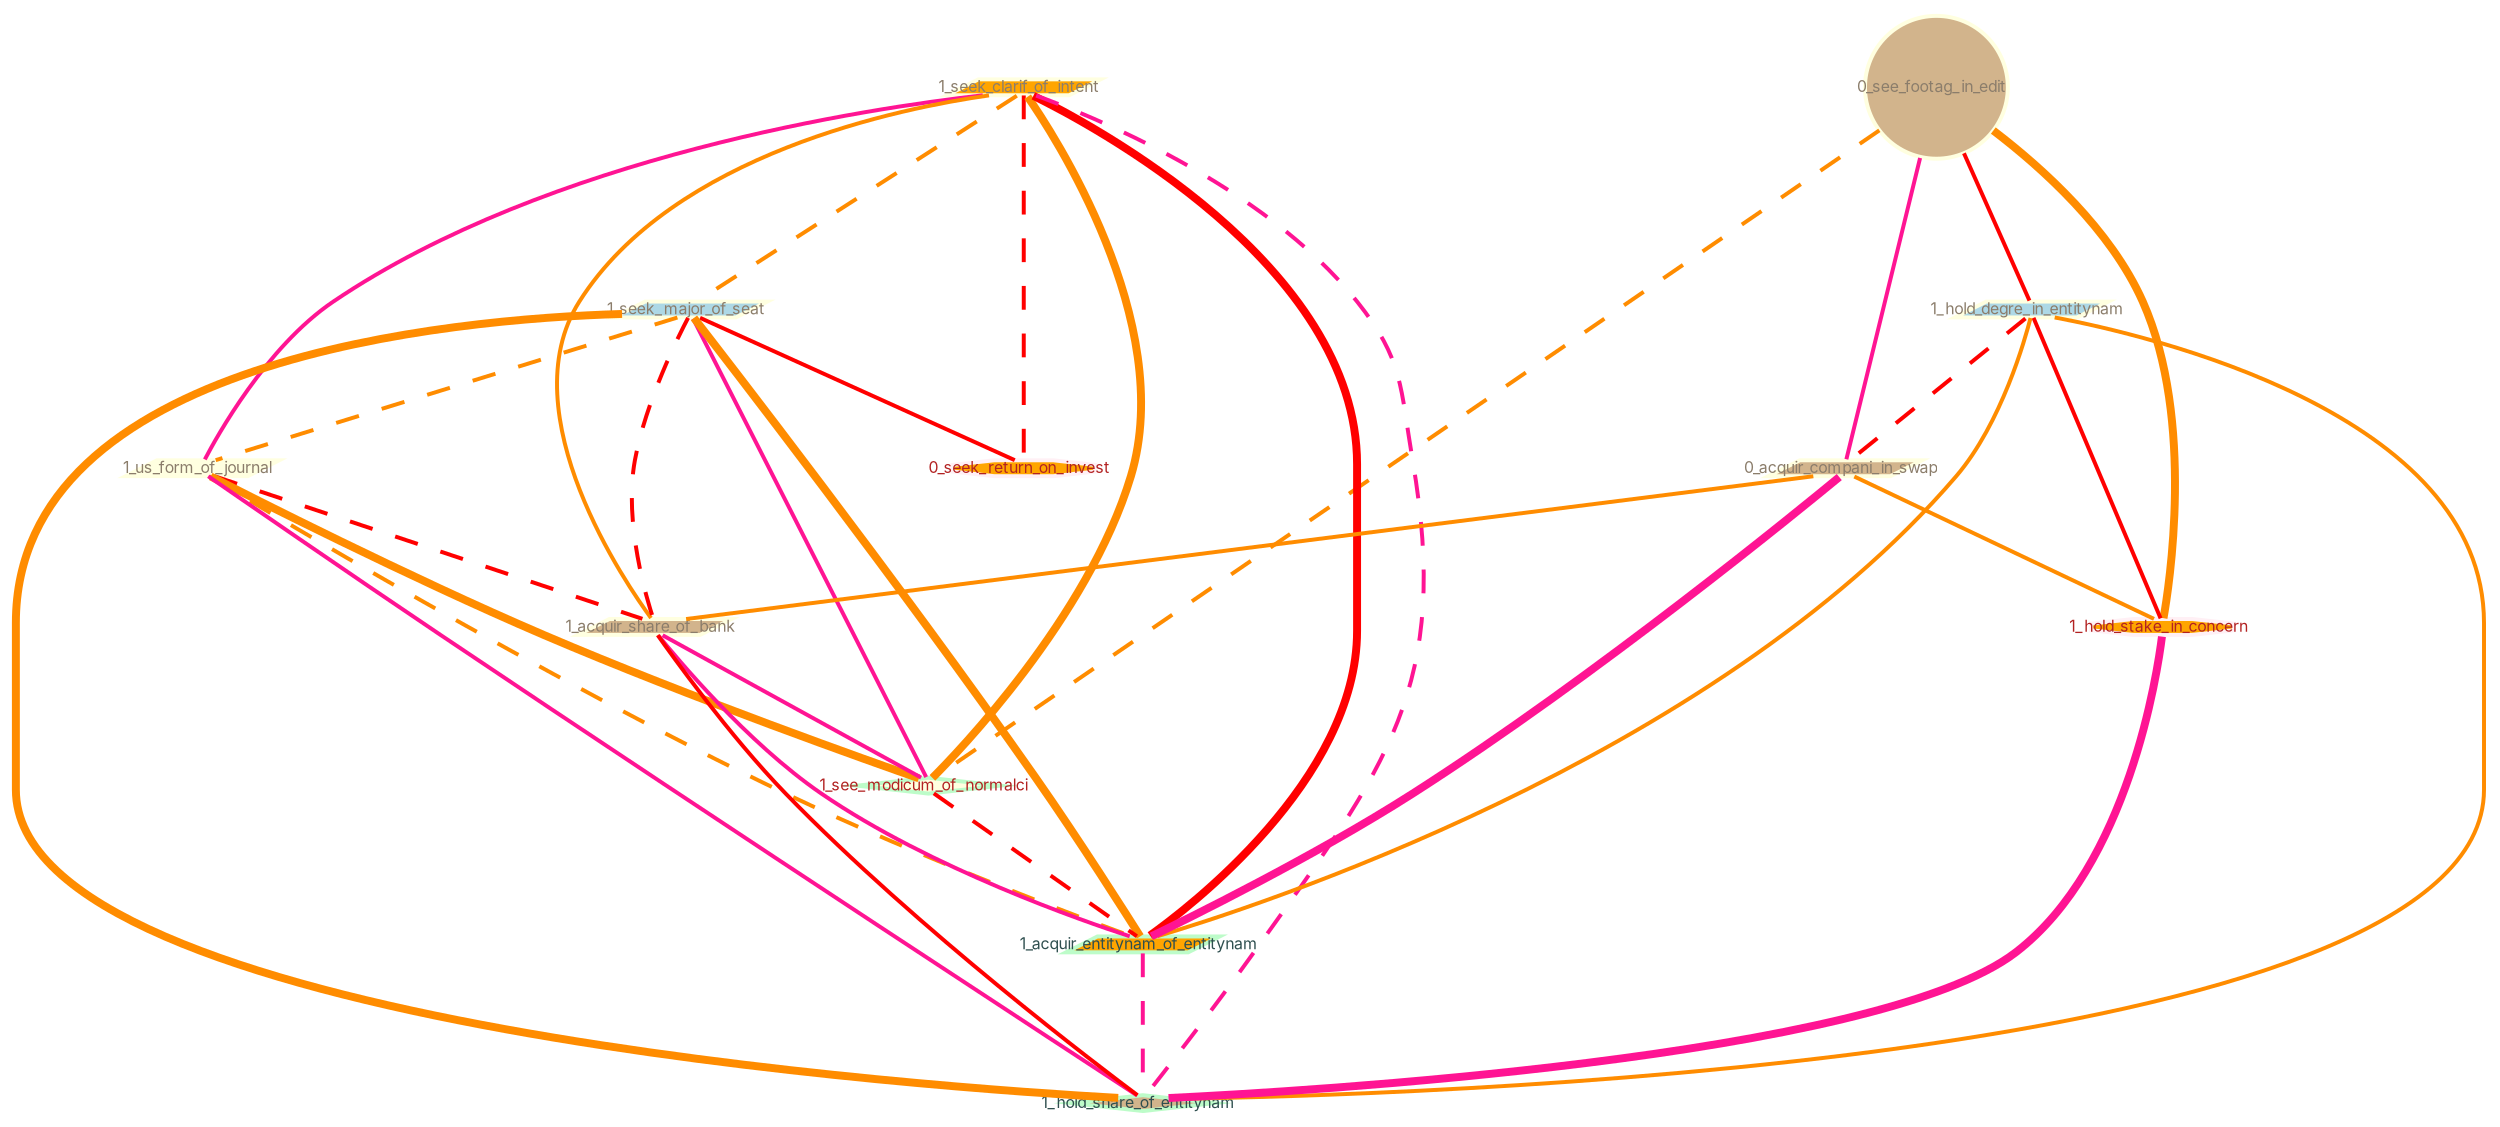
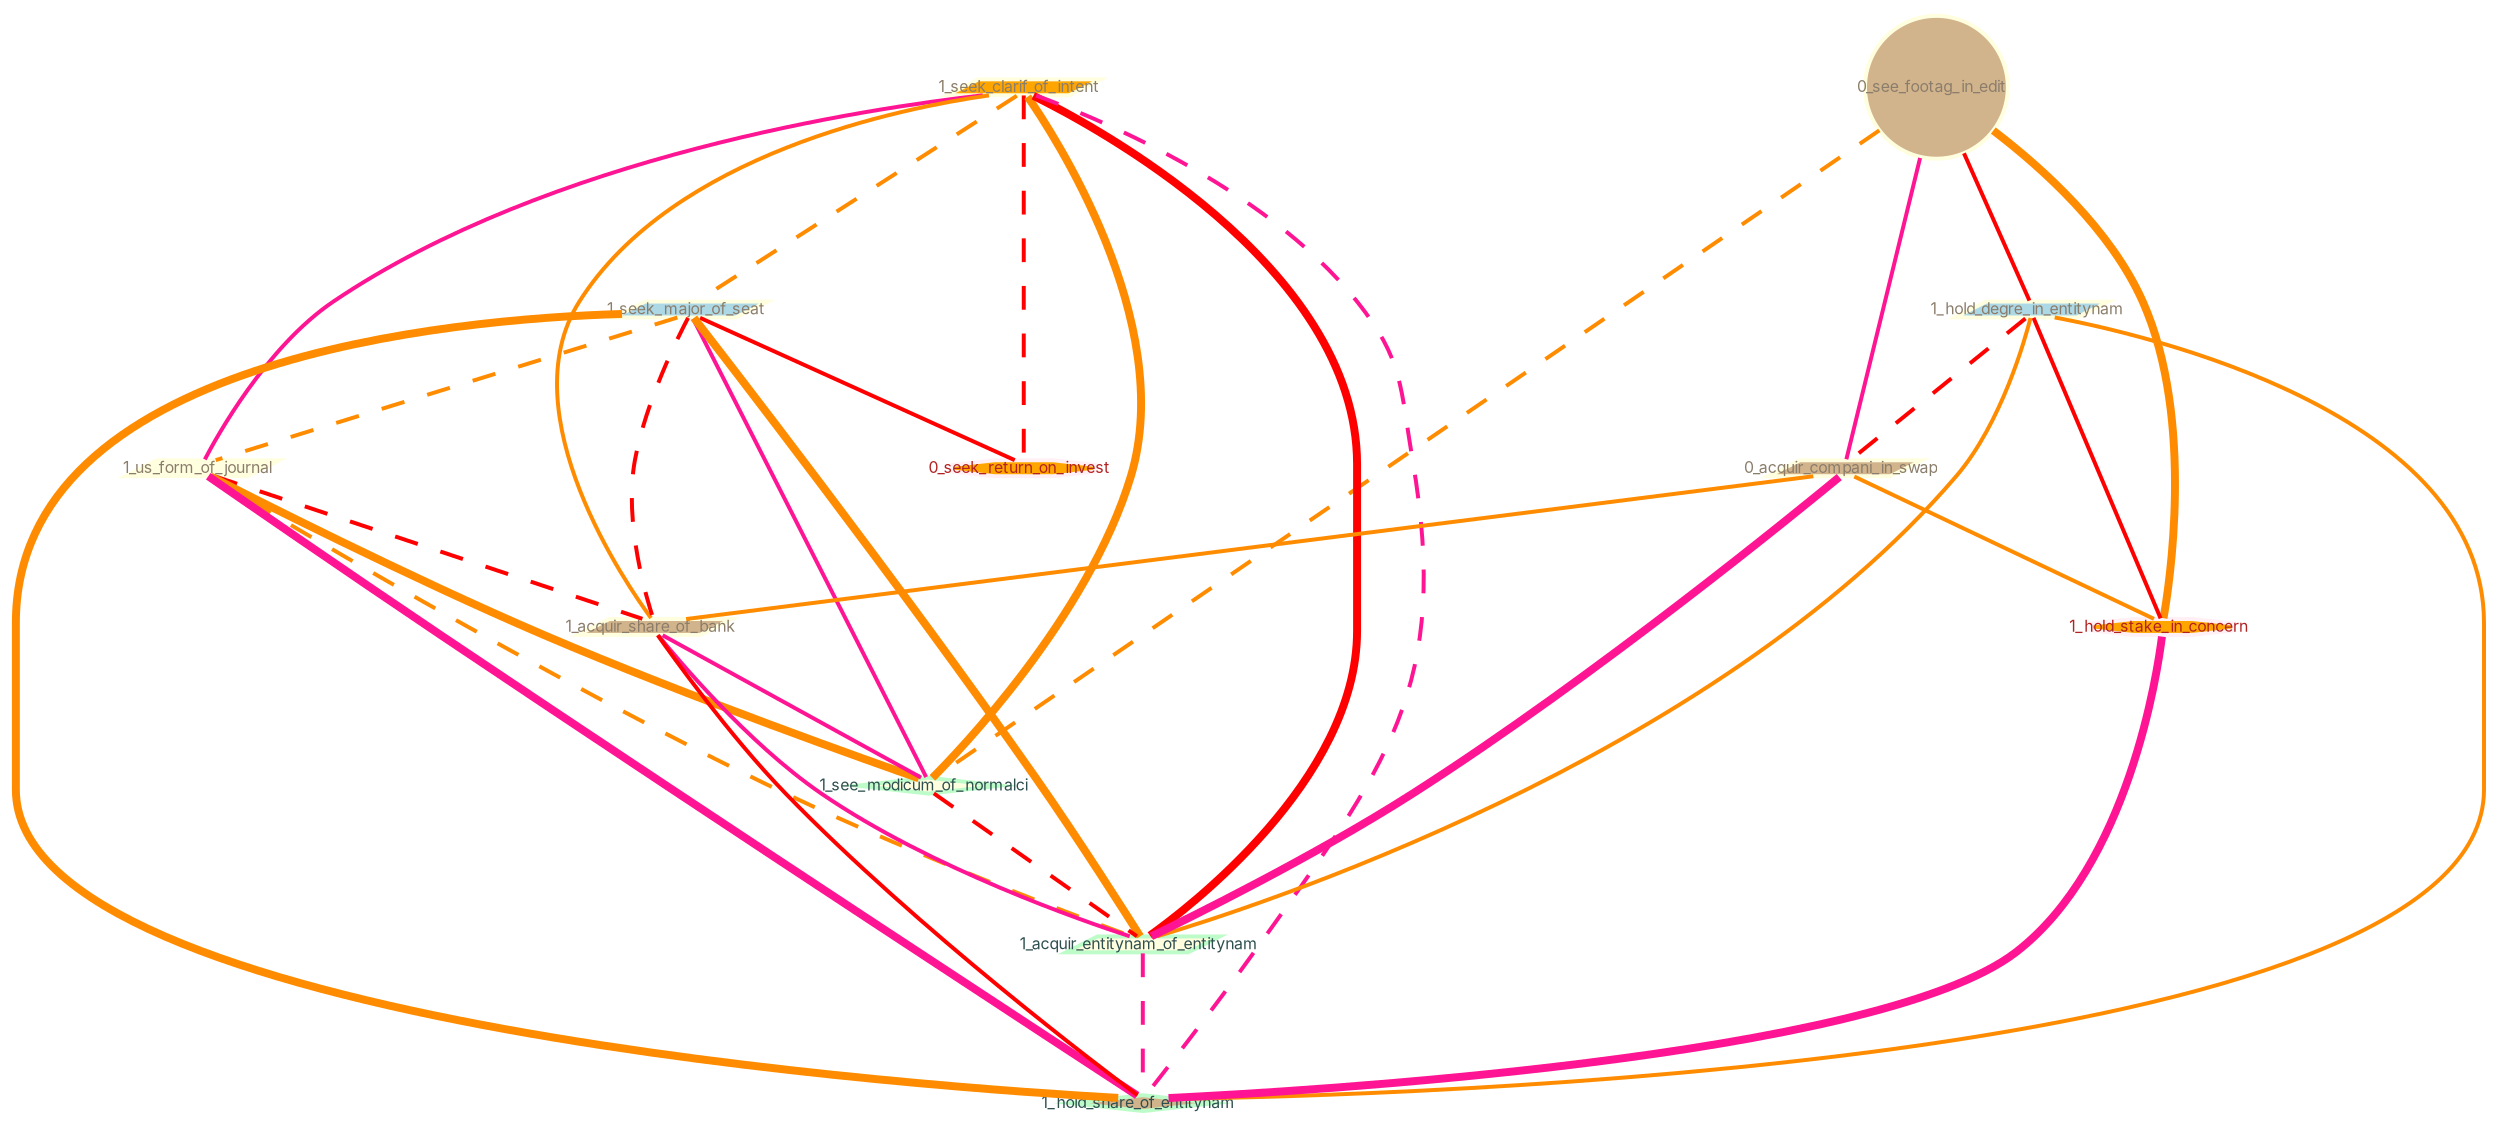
node "1_see_modicum_of_normalci": fontcolor #b22222 -> #2f4f4f
edge "1_us_form_of_journal" -- "1_hold_share_of_entitynam": style solid -> bold
node "1_acquir_entitynam_of_entitynam": fillcolor orange -> lightyellow
